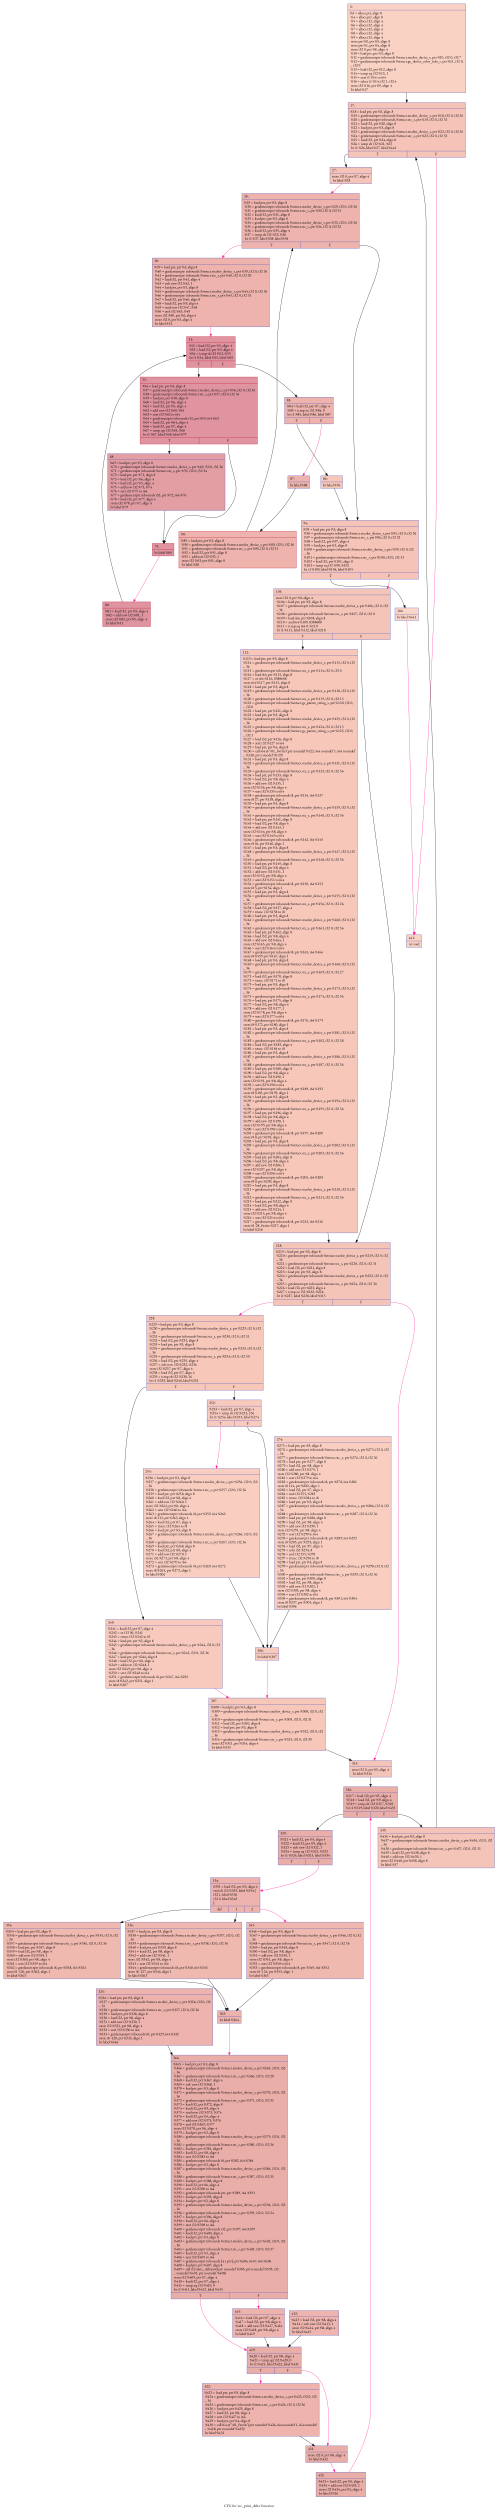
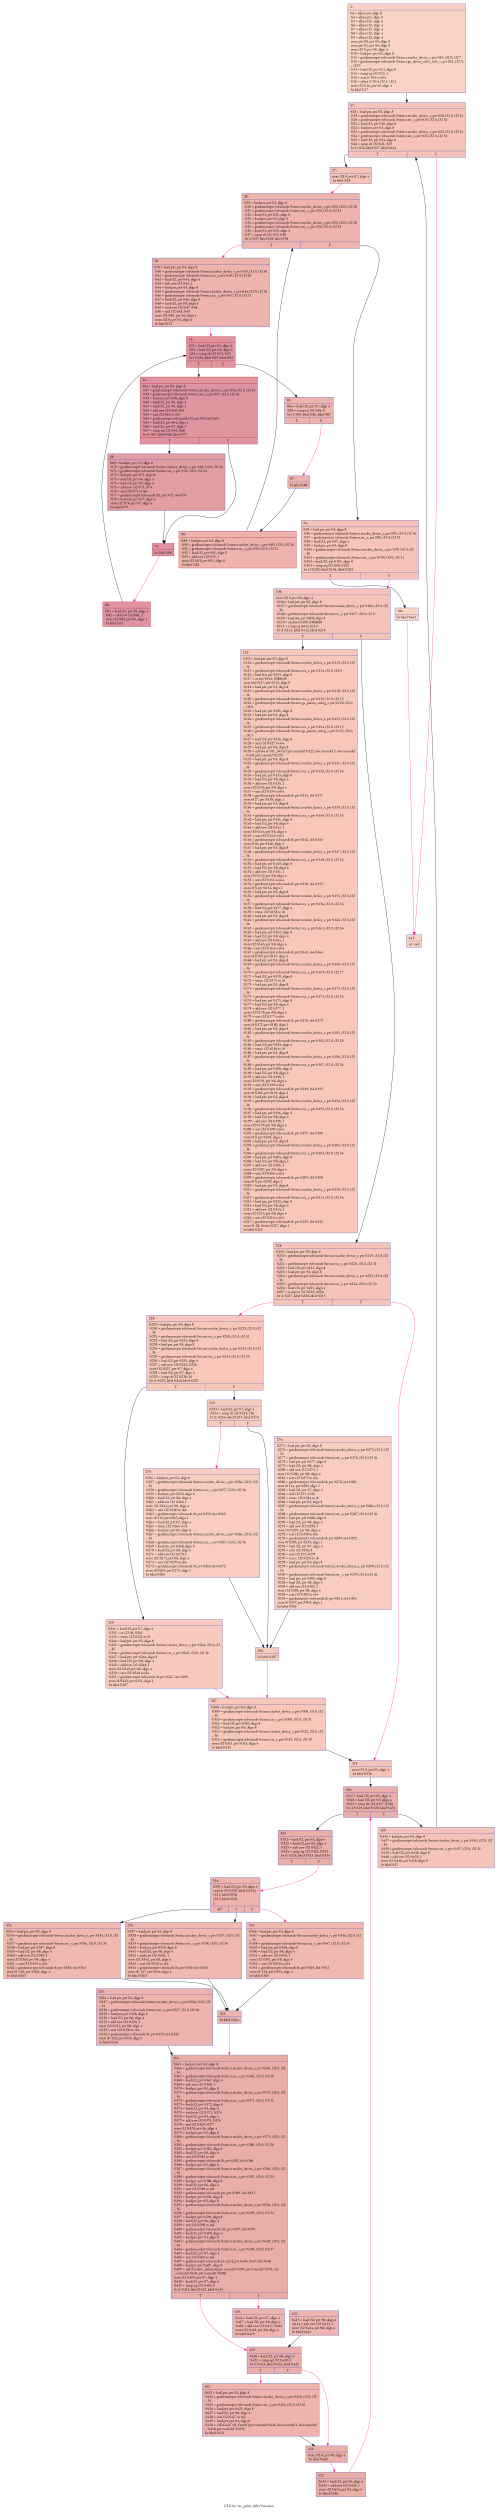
node "86:": removed
edge "112:" -> "218:": removed
edge "415:" -> "419:": removed
